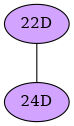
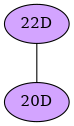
node "24D": label "24D" -> "20D"
